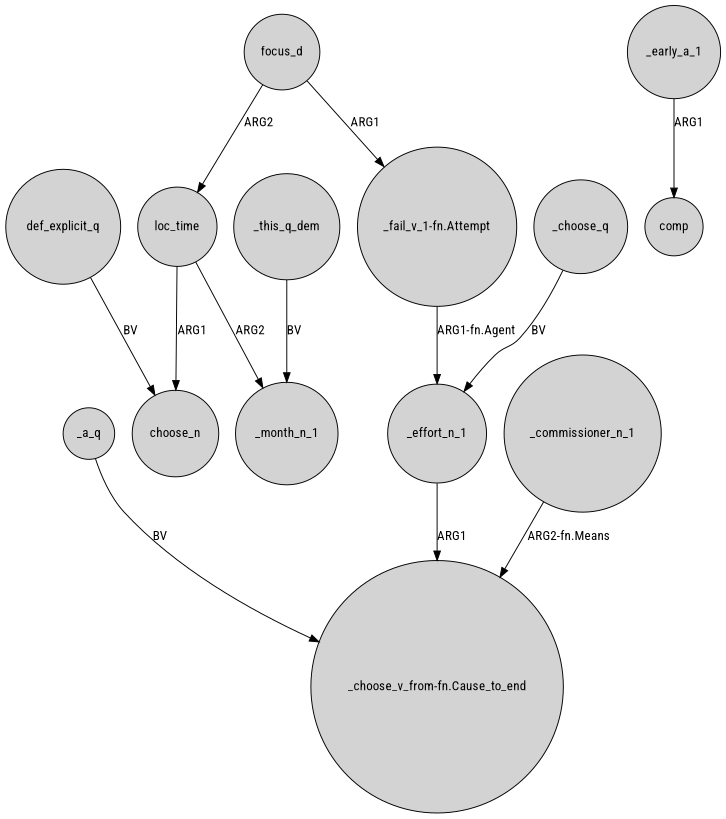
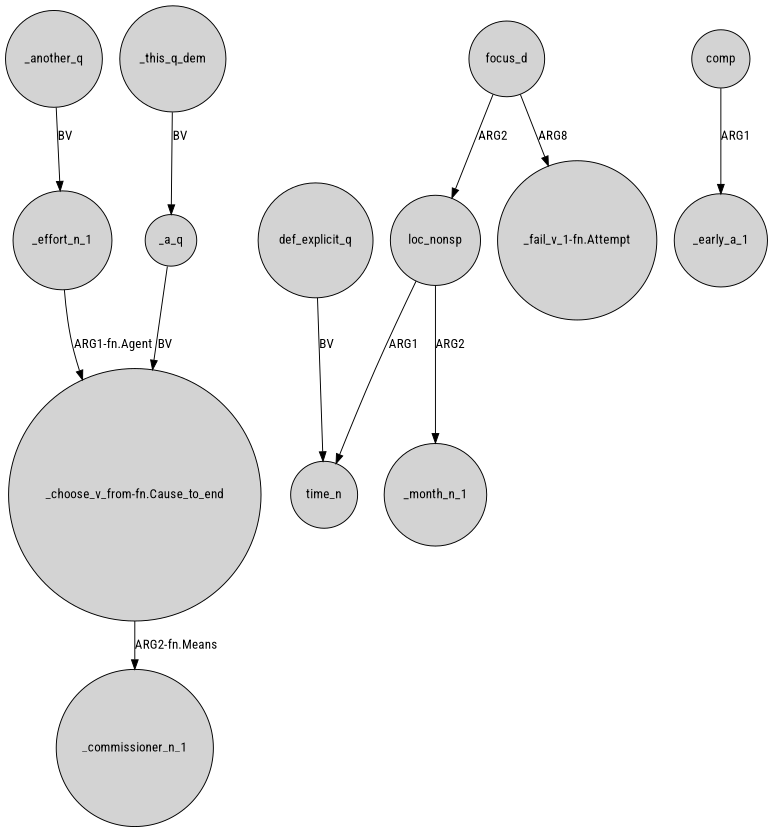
edge "focus_d" -> "_fail_v_1-fn.Attempt": label "ARG1" -> "ARG8"
edge "_early_a_1" -> "comp": reversed
node "loc_time": label "loc_time" -> "loc_nonsp"
node "_choose_q": label "_choose_q" -> "_another_q"
edge "_this_q_dem" -> "_month_n_1": now "_this_q_dem" -> "_a_q"
edge "_fail_v_1-fn.Attempt" -> "_effort_n_1": removed, label "ARG1-fn.Agent"
node "choose_n": label "choose_n" -> "time_n"
edge "_commissioner_n_1" -> "_choose_v_from-fn.Cause_to_end": reversed
edge "_effort_n_1" -> "_choose_v_from-fn.Cause_to_end": label "ARG1" -> "ARG1-fn.Agent"
